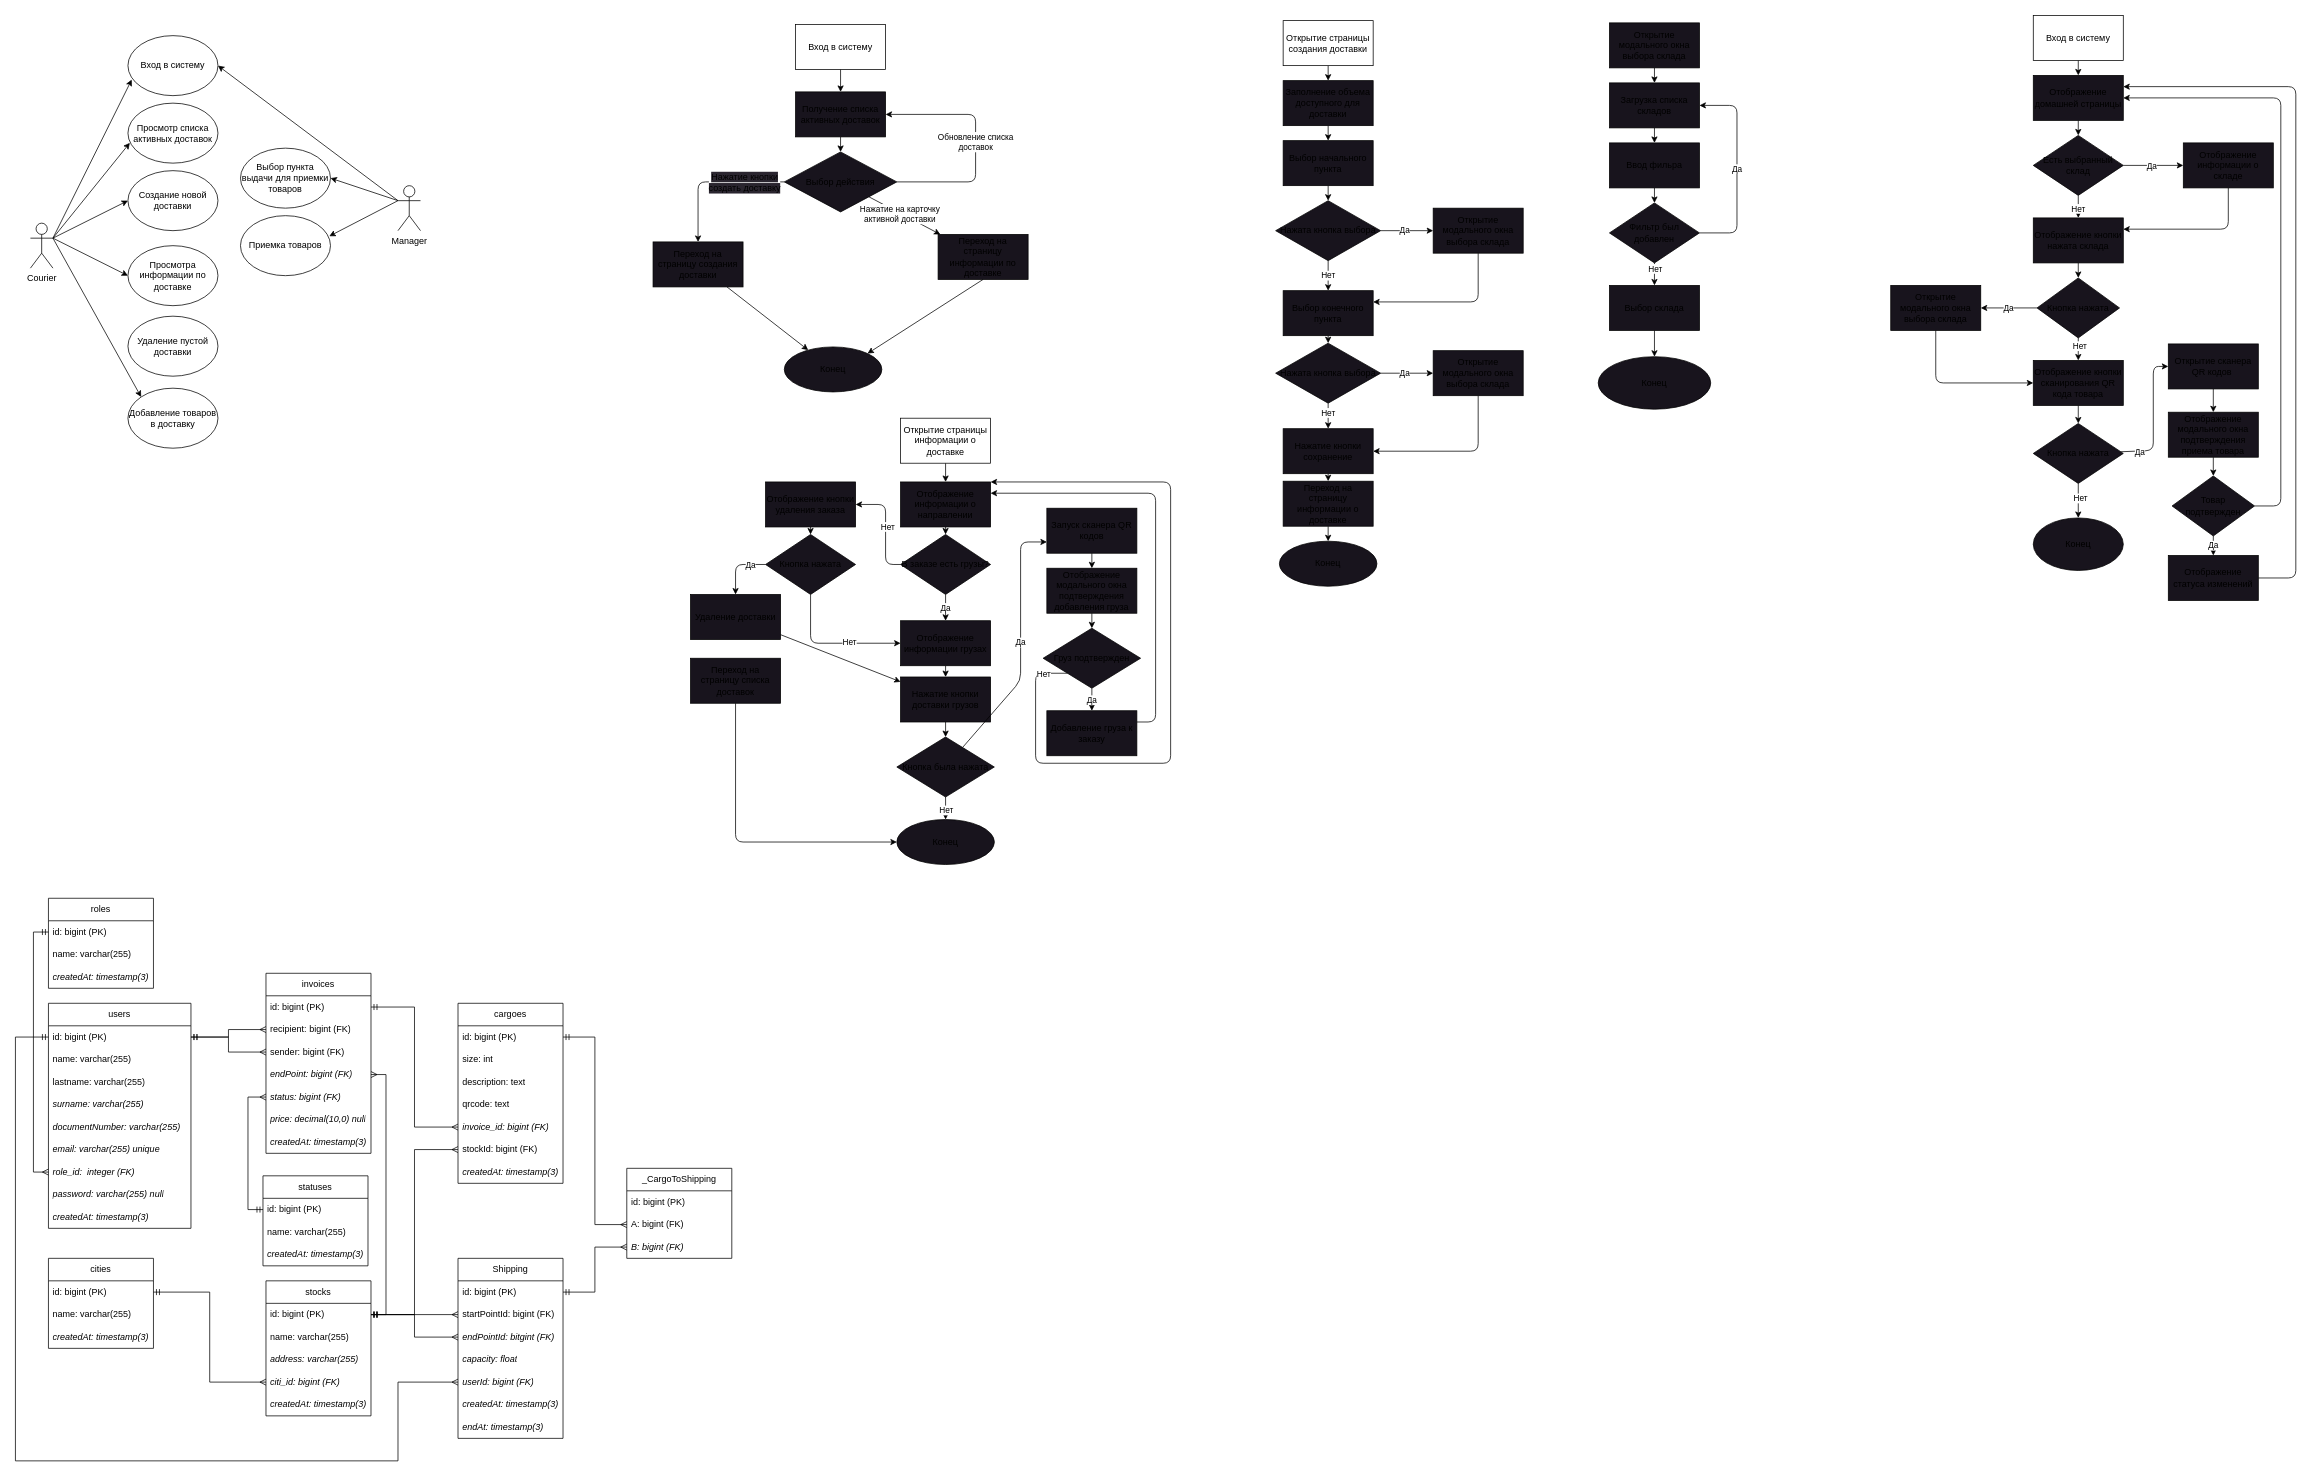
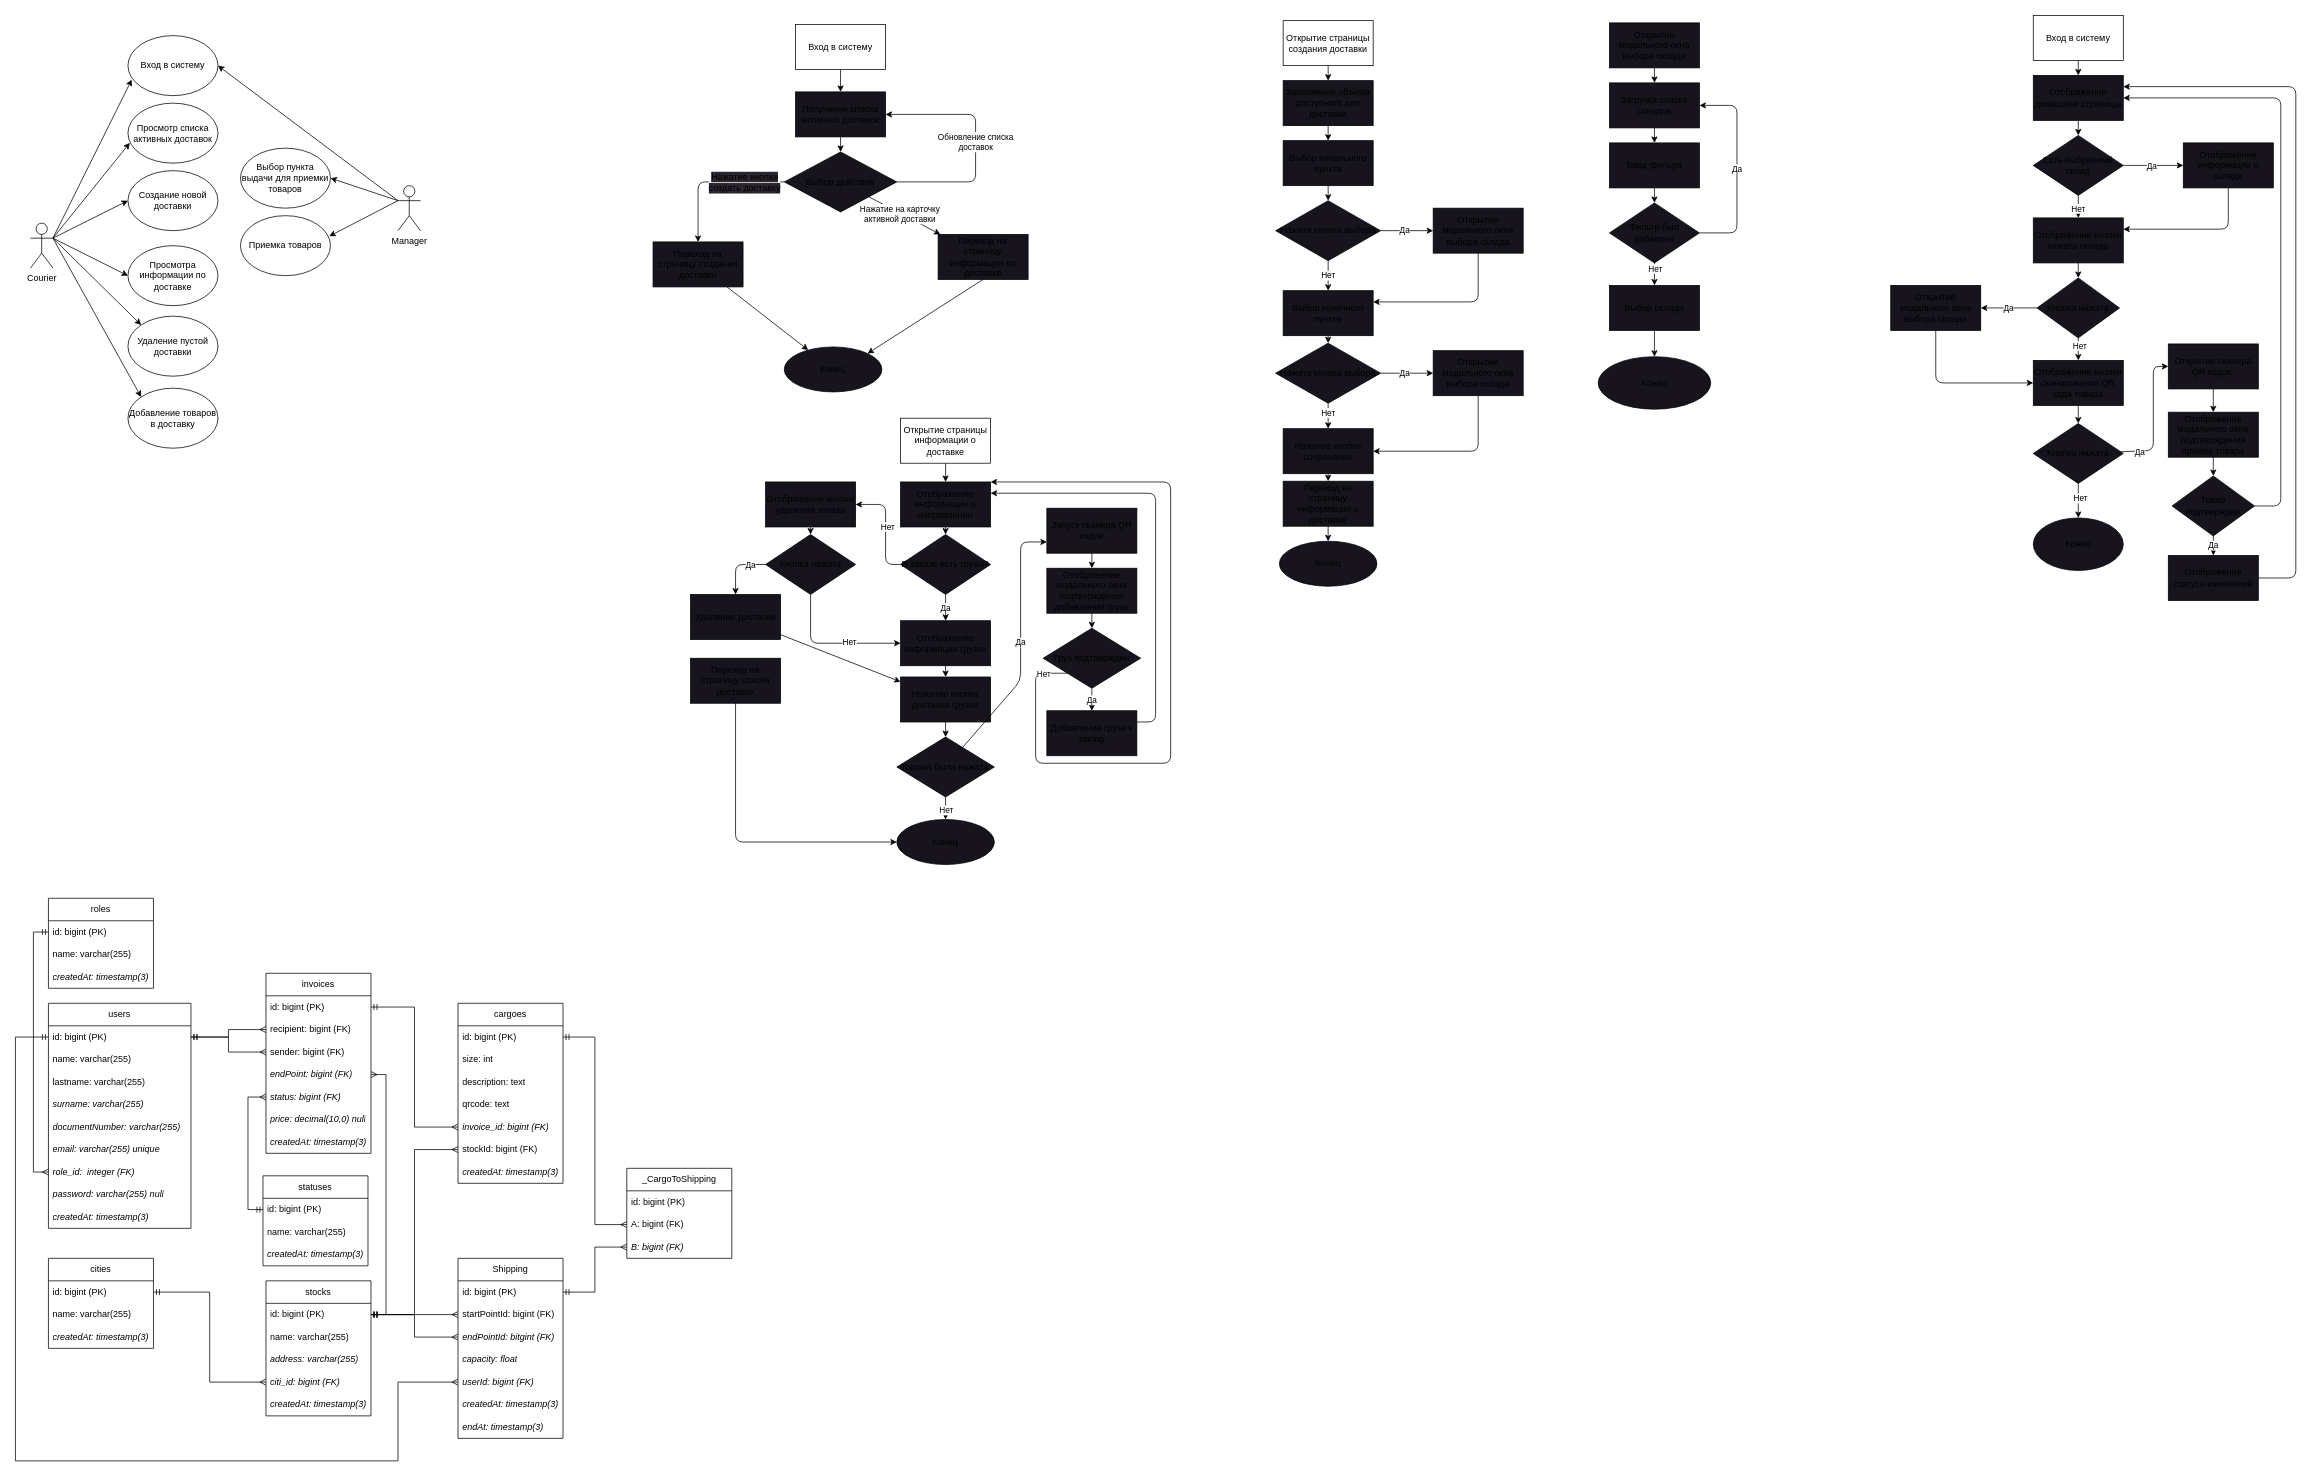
edge "Courier" -> "Удаление пустой доставки": added
